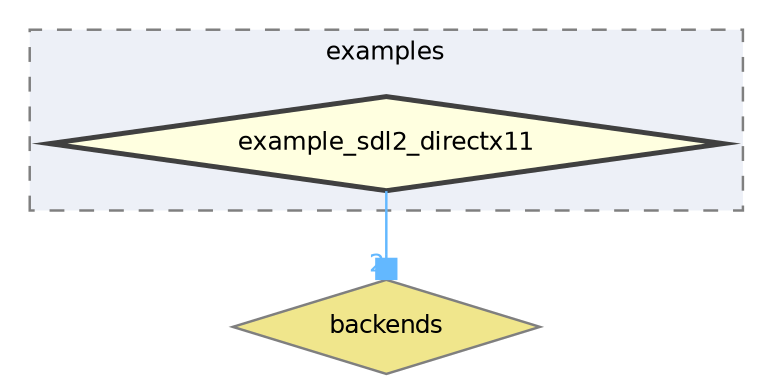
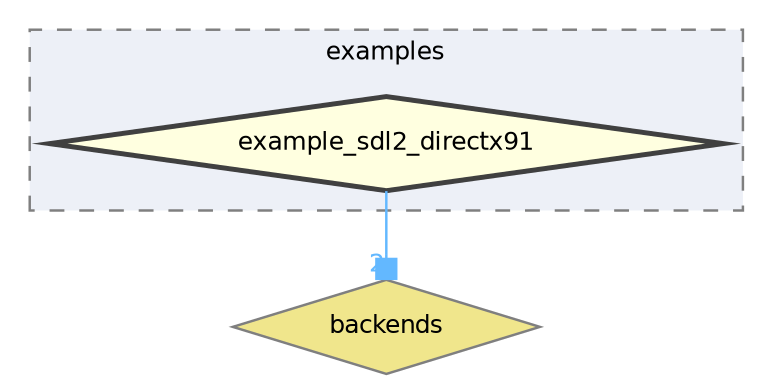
node "example_sdl2_directx11": label "example_sdl2_directx11" -> "example_sdl2_directx91"
